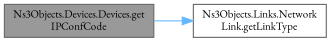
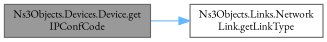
node "Ns3Objects.Devices.Devices.get IPConfCode": label "Ns3Objects.Devices.Devices.get IPConfCode" -> "Ns3Objects.Devices.Device.get IPConfCode"
